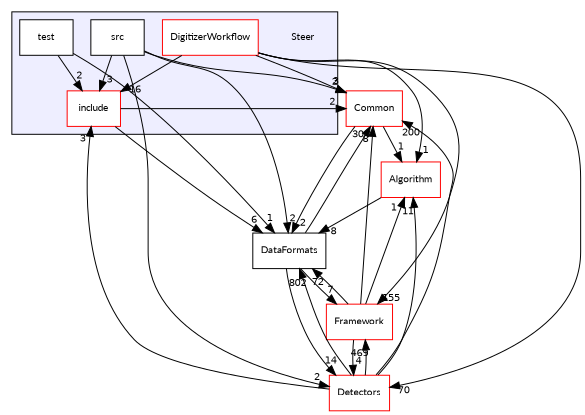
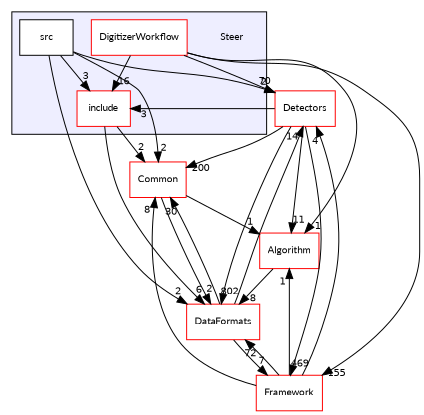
node "test": removed
edge "DigitizerWorkflow" -> "Common": removed
node "DataFormats": color black -> red
